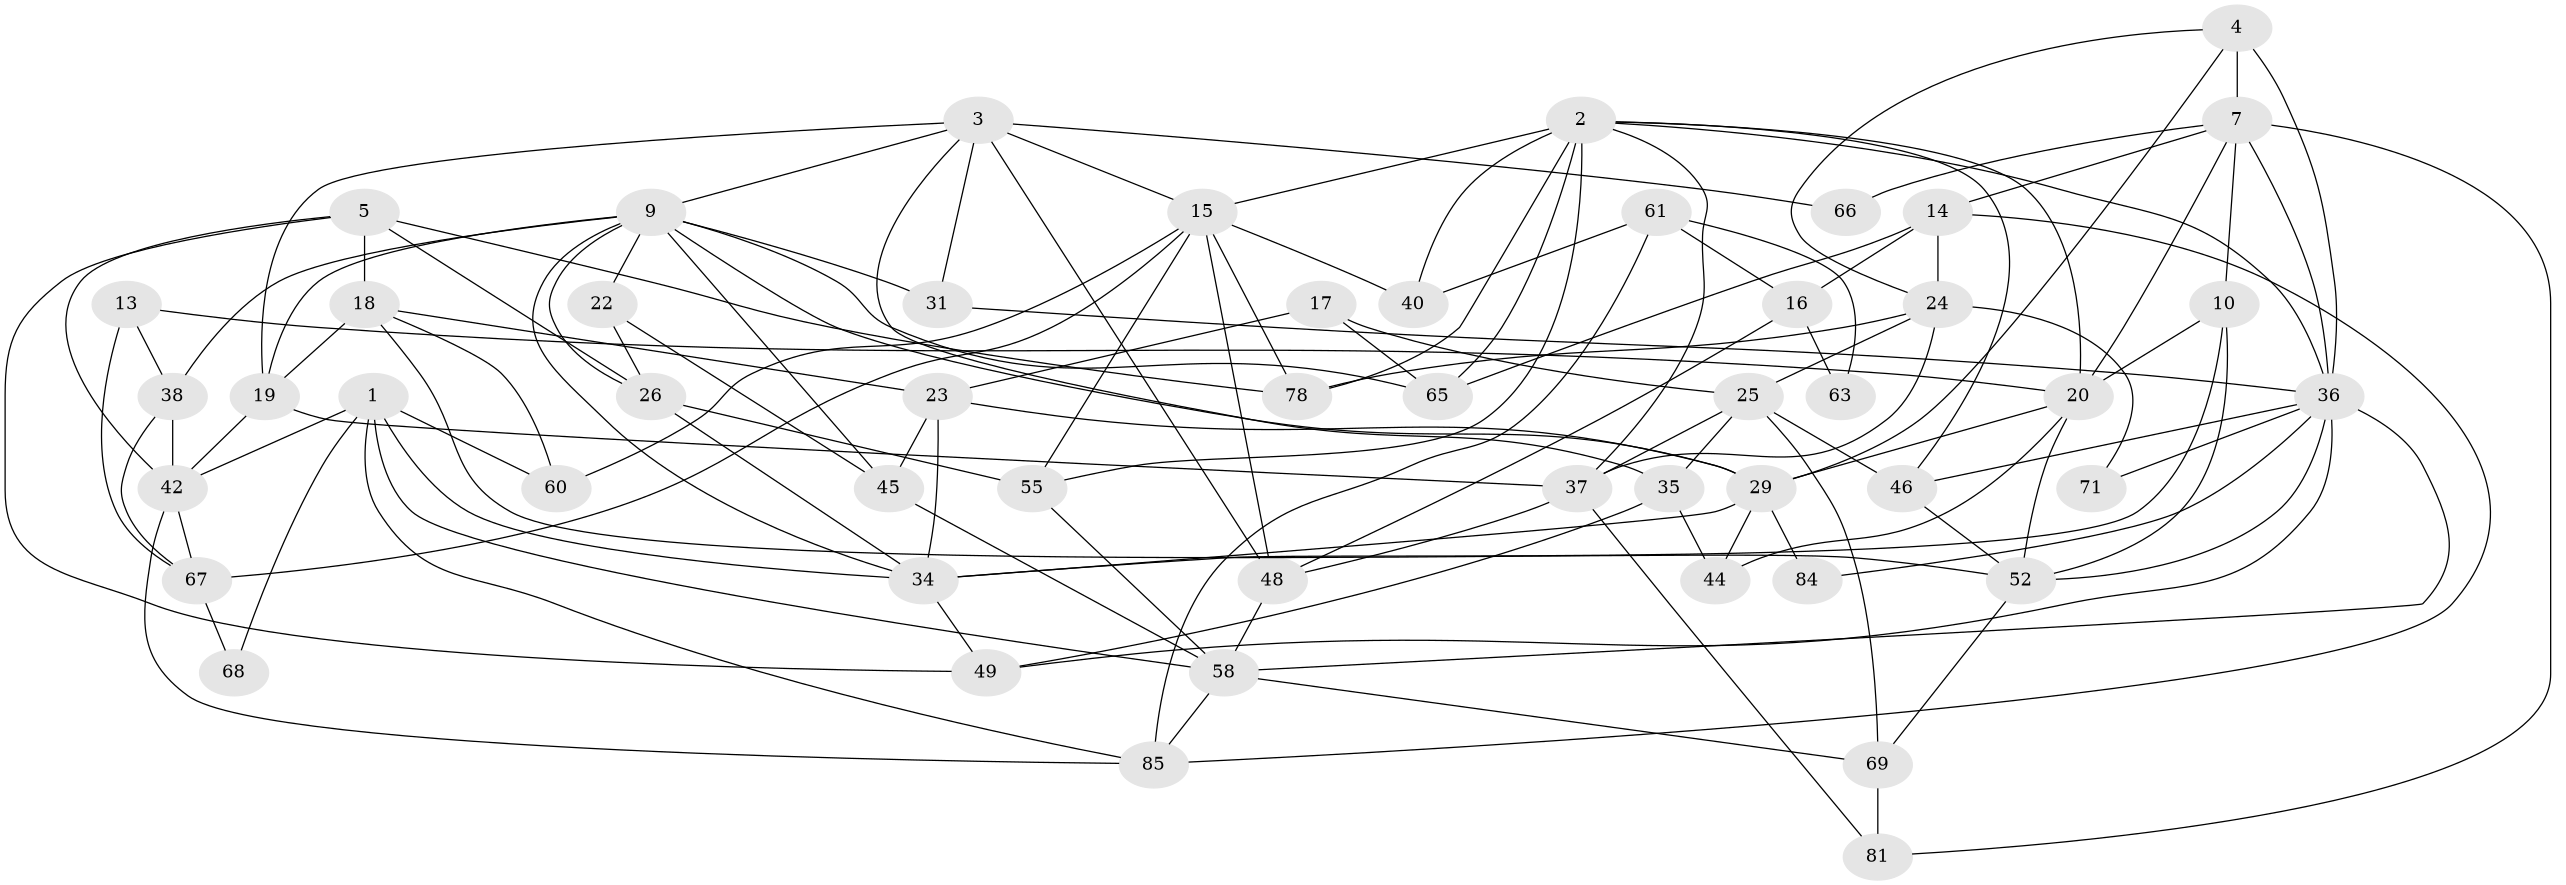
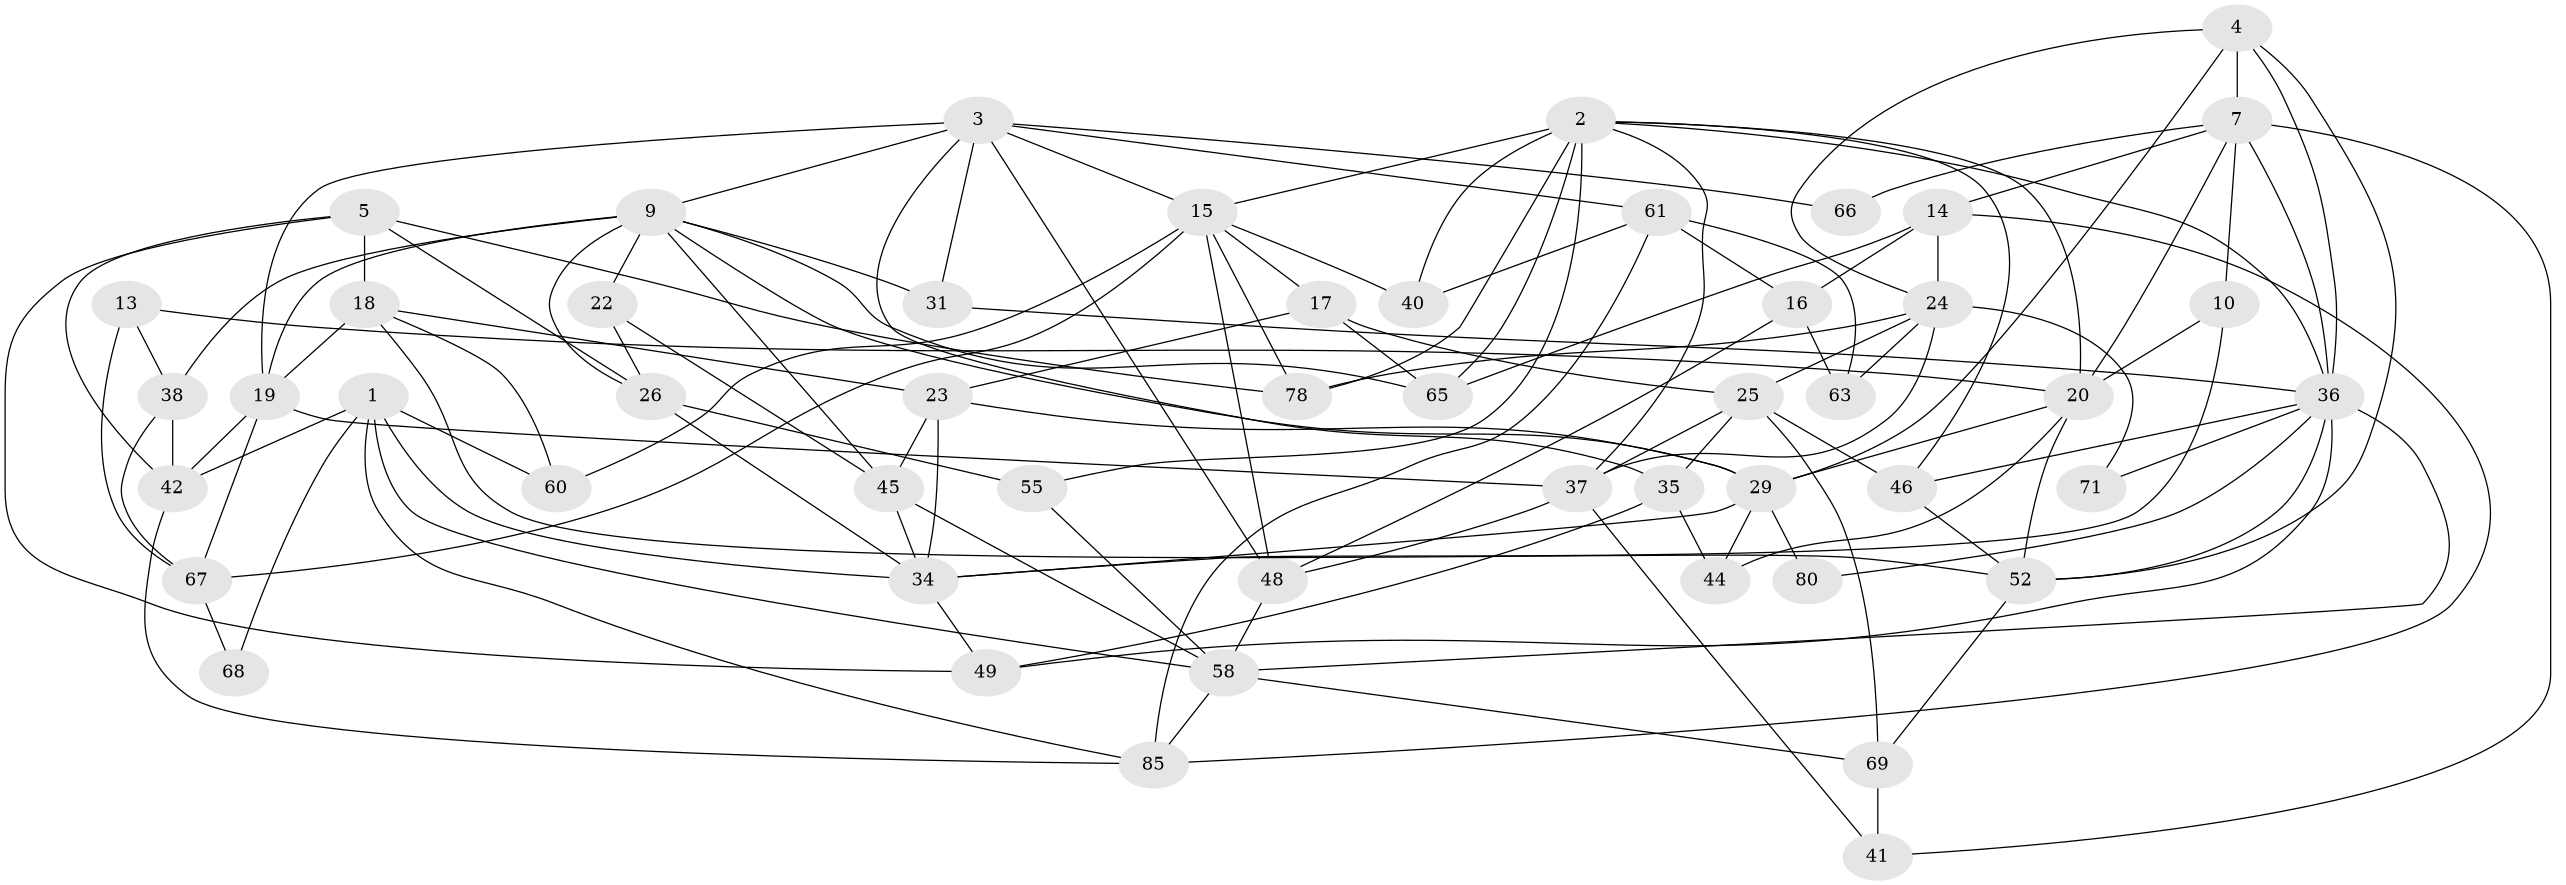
edge "3" -- "61": added
edge "15" -- "55": now "15" -- "17"
edge "24" -- "63": added
edge "9" -- "34": now "45" -- "34"
edge "10" -- "52": now "4" -- "52"
edge "42" -- "67": now "19" -- "67"
node "84": label "84" -> "80"
node "81": label "81" -> "41"
